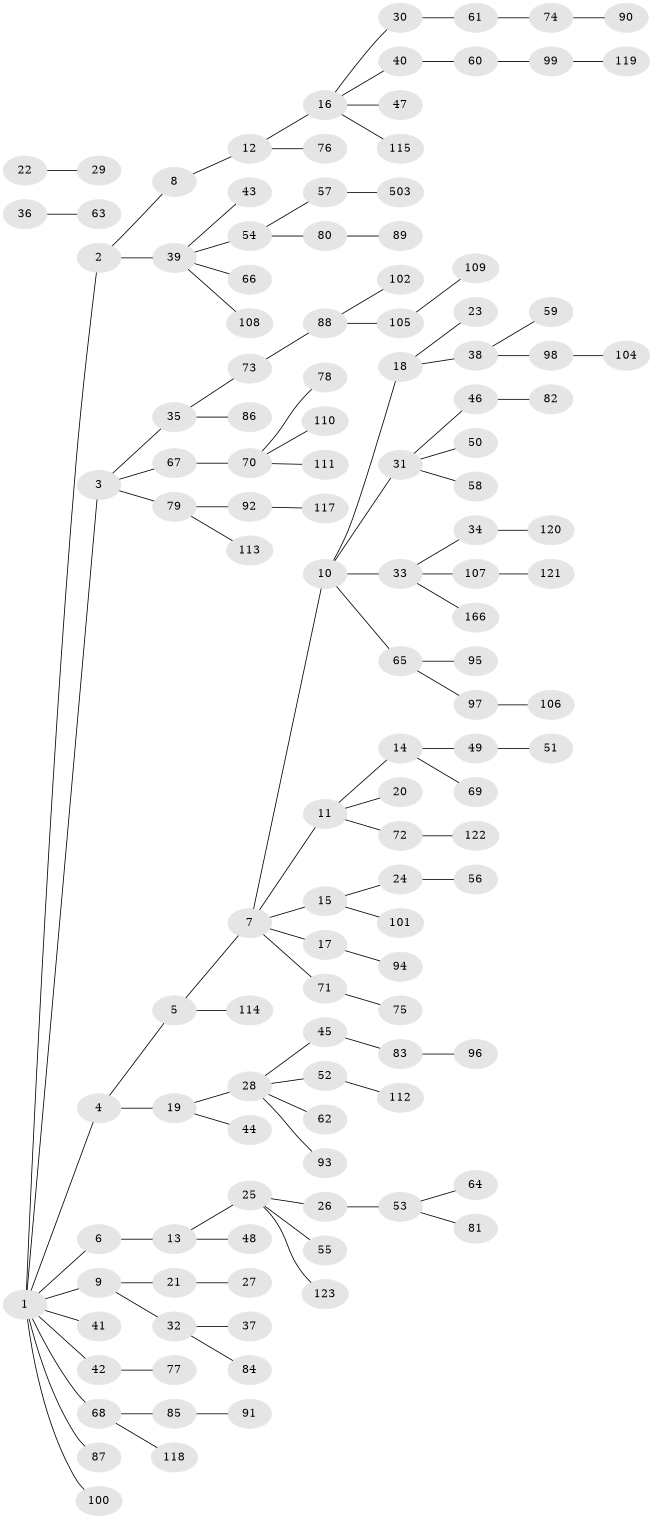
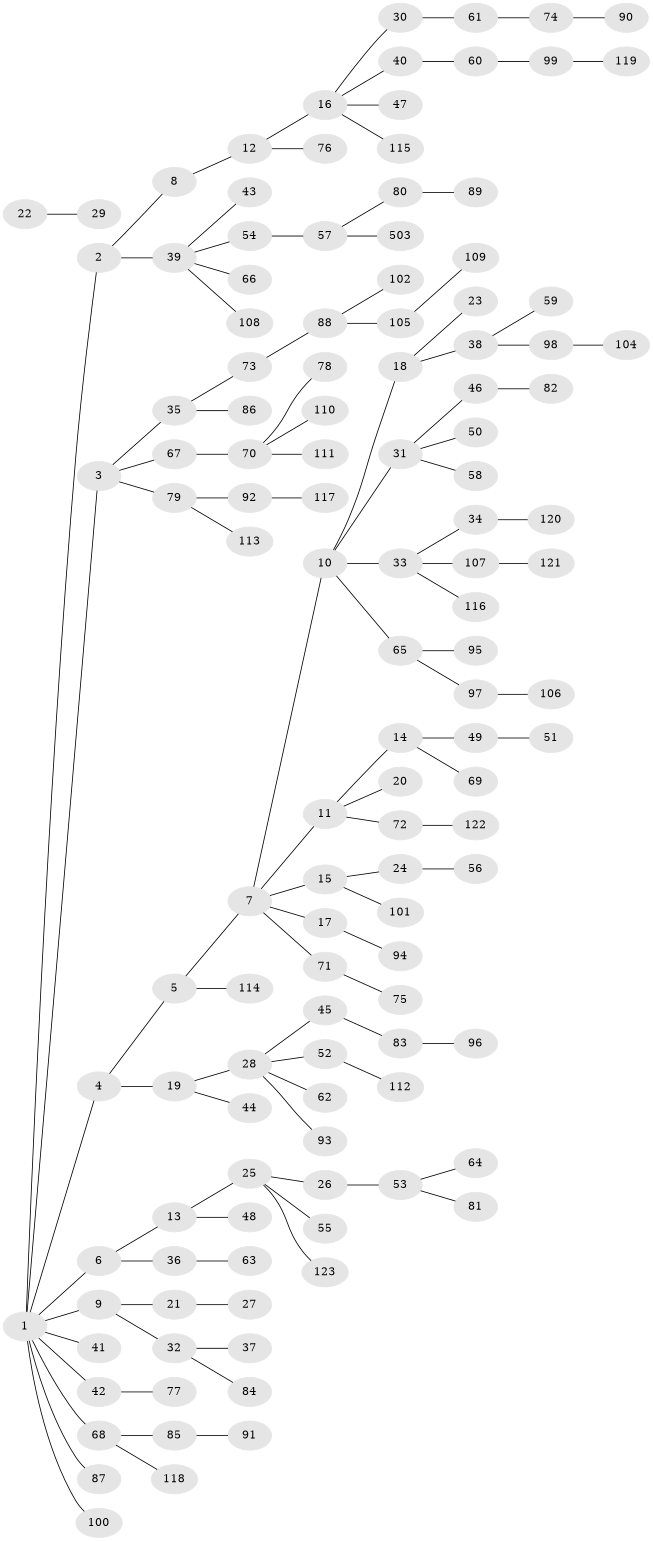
edge "54" -- "80": now "57" -- "80"
node "166": label "166" -> "116"
edge "6" -- "36": added
